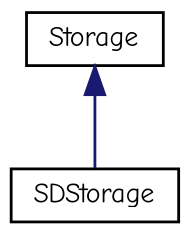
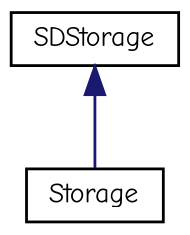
edge "SDStorage" -> "Storage": reversed
